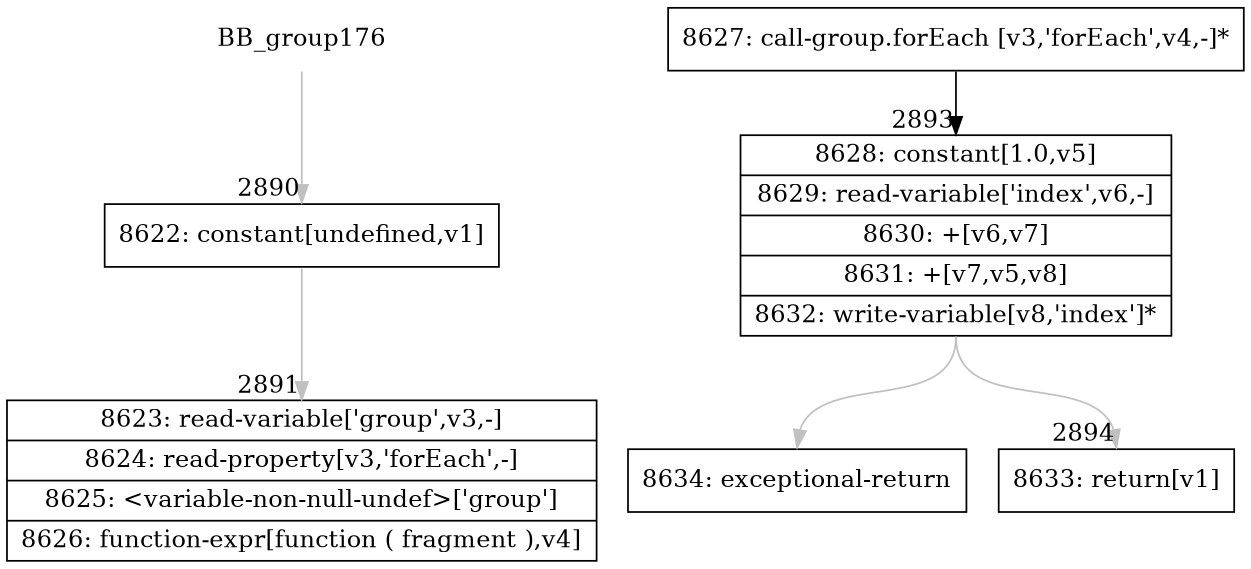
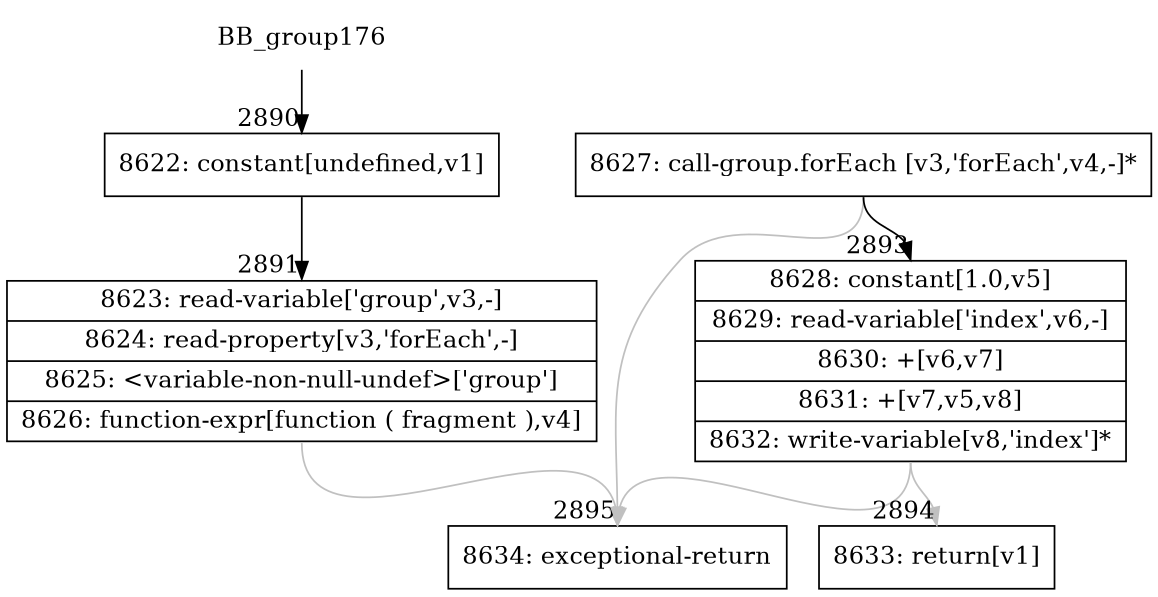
edge "BB_group176" -> "8622: constant[undefined,v1]": color gray -> black
edge "8627: call-group.forEach [v3,'forEach',v4,-]*" -> "8634: exceptional-return": added
edge "8622: constant[undefined,v1]" -> "8623: read-variable['group',v3,-]": color gray -> black
edge "8623: read-variable['group',v3,-]" -> "8634: exceptional-return": added
